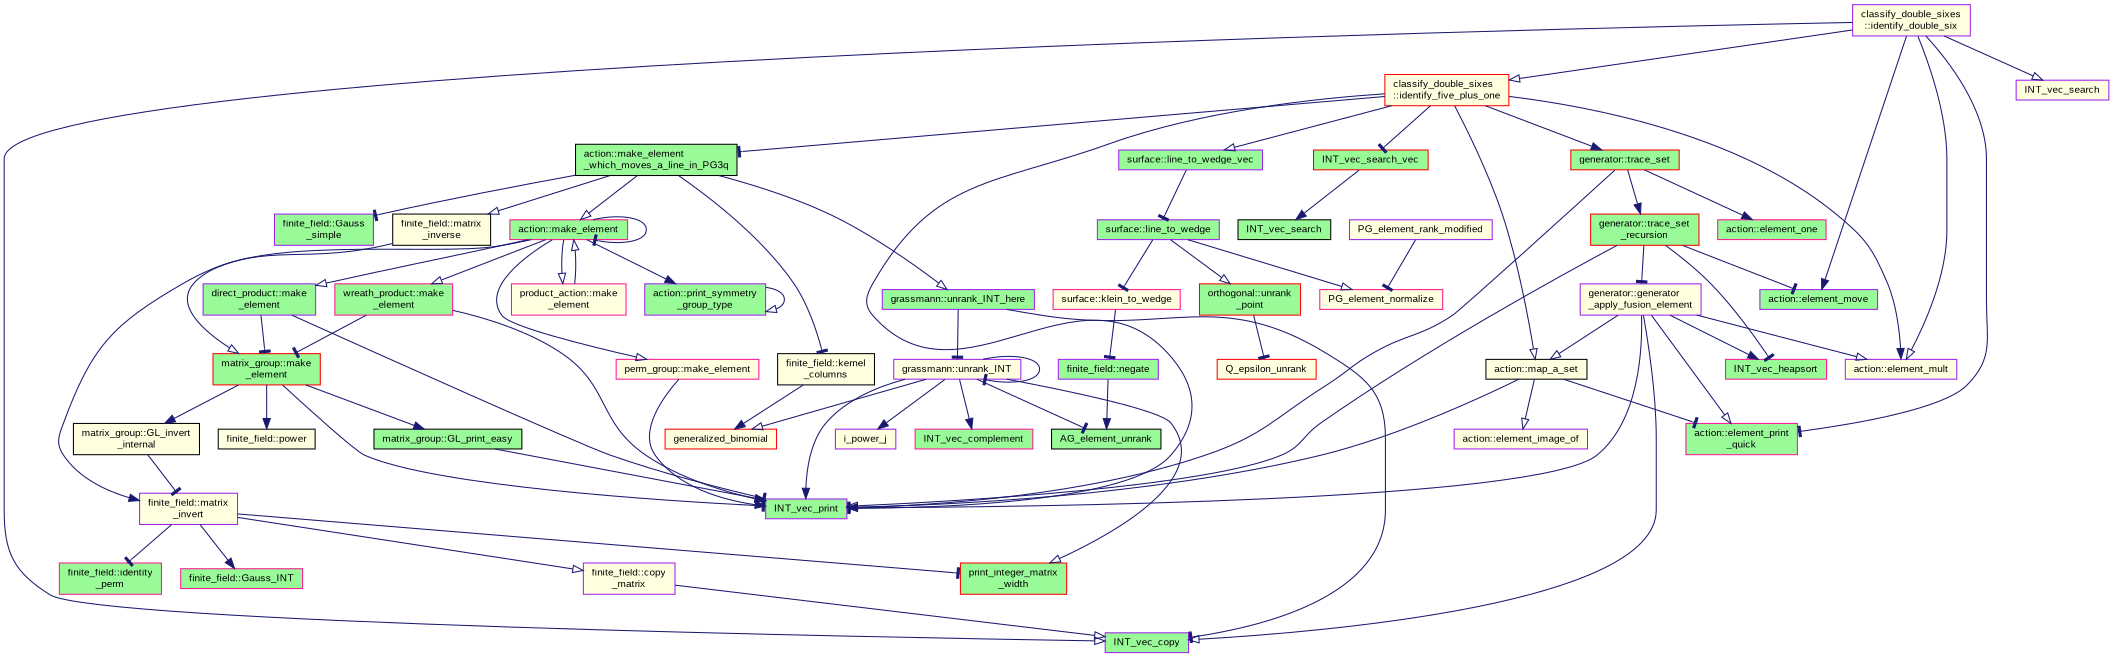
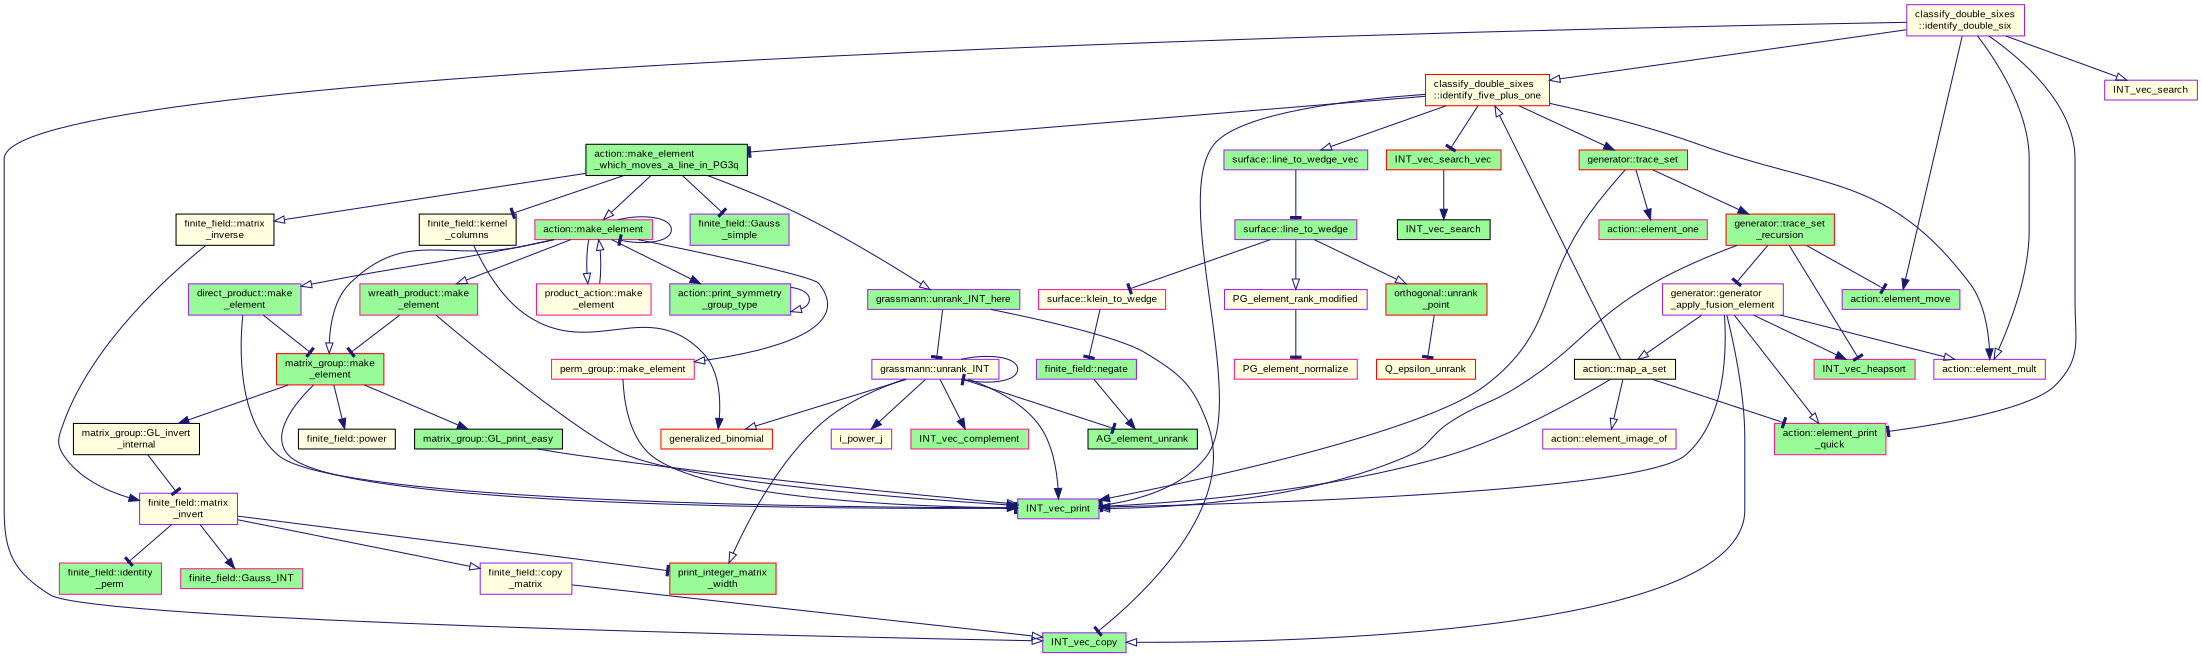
edge "classify_double_sixes ::identify_five_plus_one" -> "action::map_a_set": reversed
edge "surface::line_to_wedge" -> "PG_element_normalize": now "surface::line_to_wedge" -> "PG_element_rank_modified"
